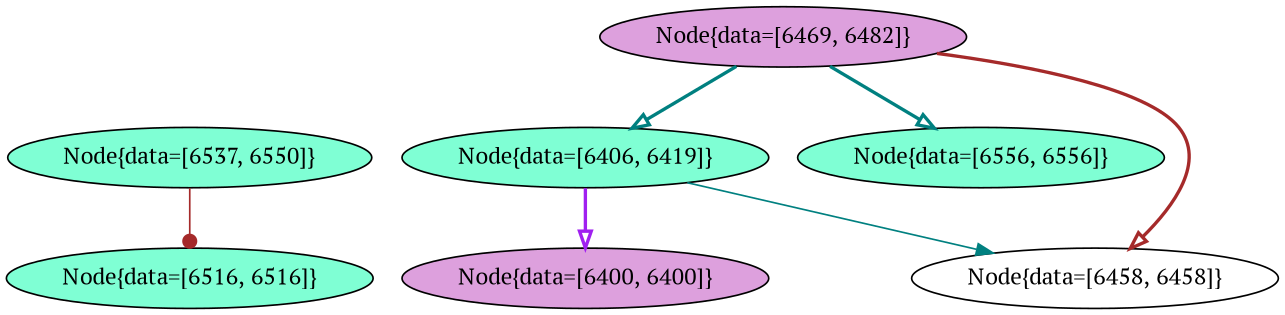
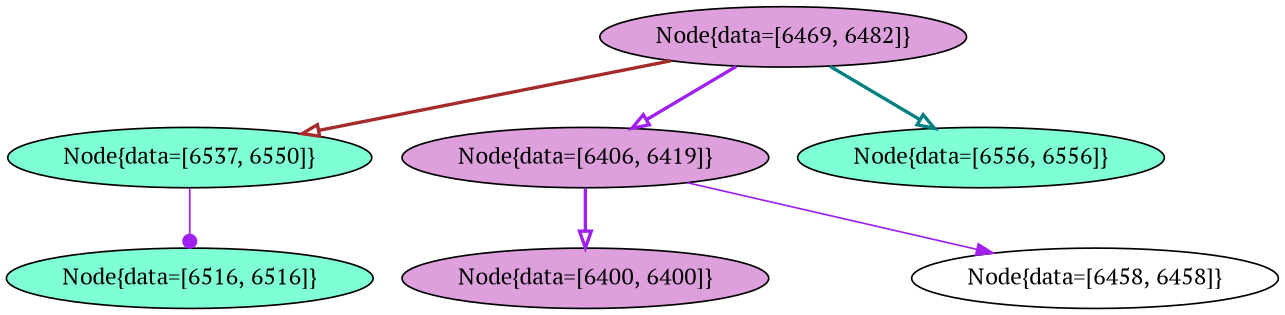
edge "Node{data=[6469, 6482]}" -> "Node{data=[6406, 6419]}": color teal -> purple
edge "Node{data=[6469, 6482]}" -> "Node{data=[6458, 6458]}": now "Node{data=[6469, 6482]}" -> "Node{data=[6537, 6550]}"
node "Node{data=[6406, 6419]}": fillcolor aquamarine -> plum
edge "Node{data=[6537, 6550]}" -> "Node{data=[6516, 6516]}": color brown -> purple
edge "Node{data=[6406, 6419]}" -> "Node{data=[6458, 6458]}": color teal -> purple
